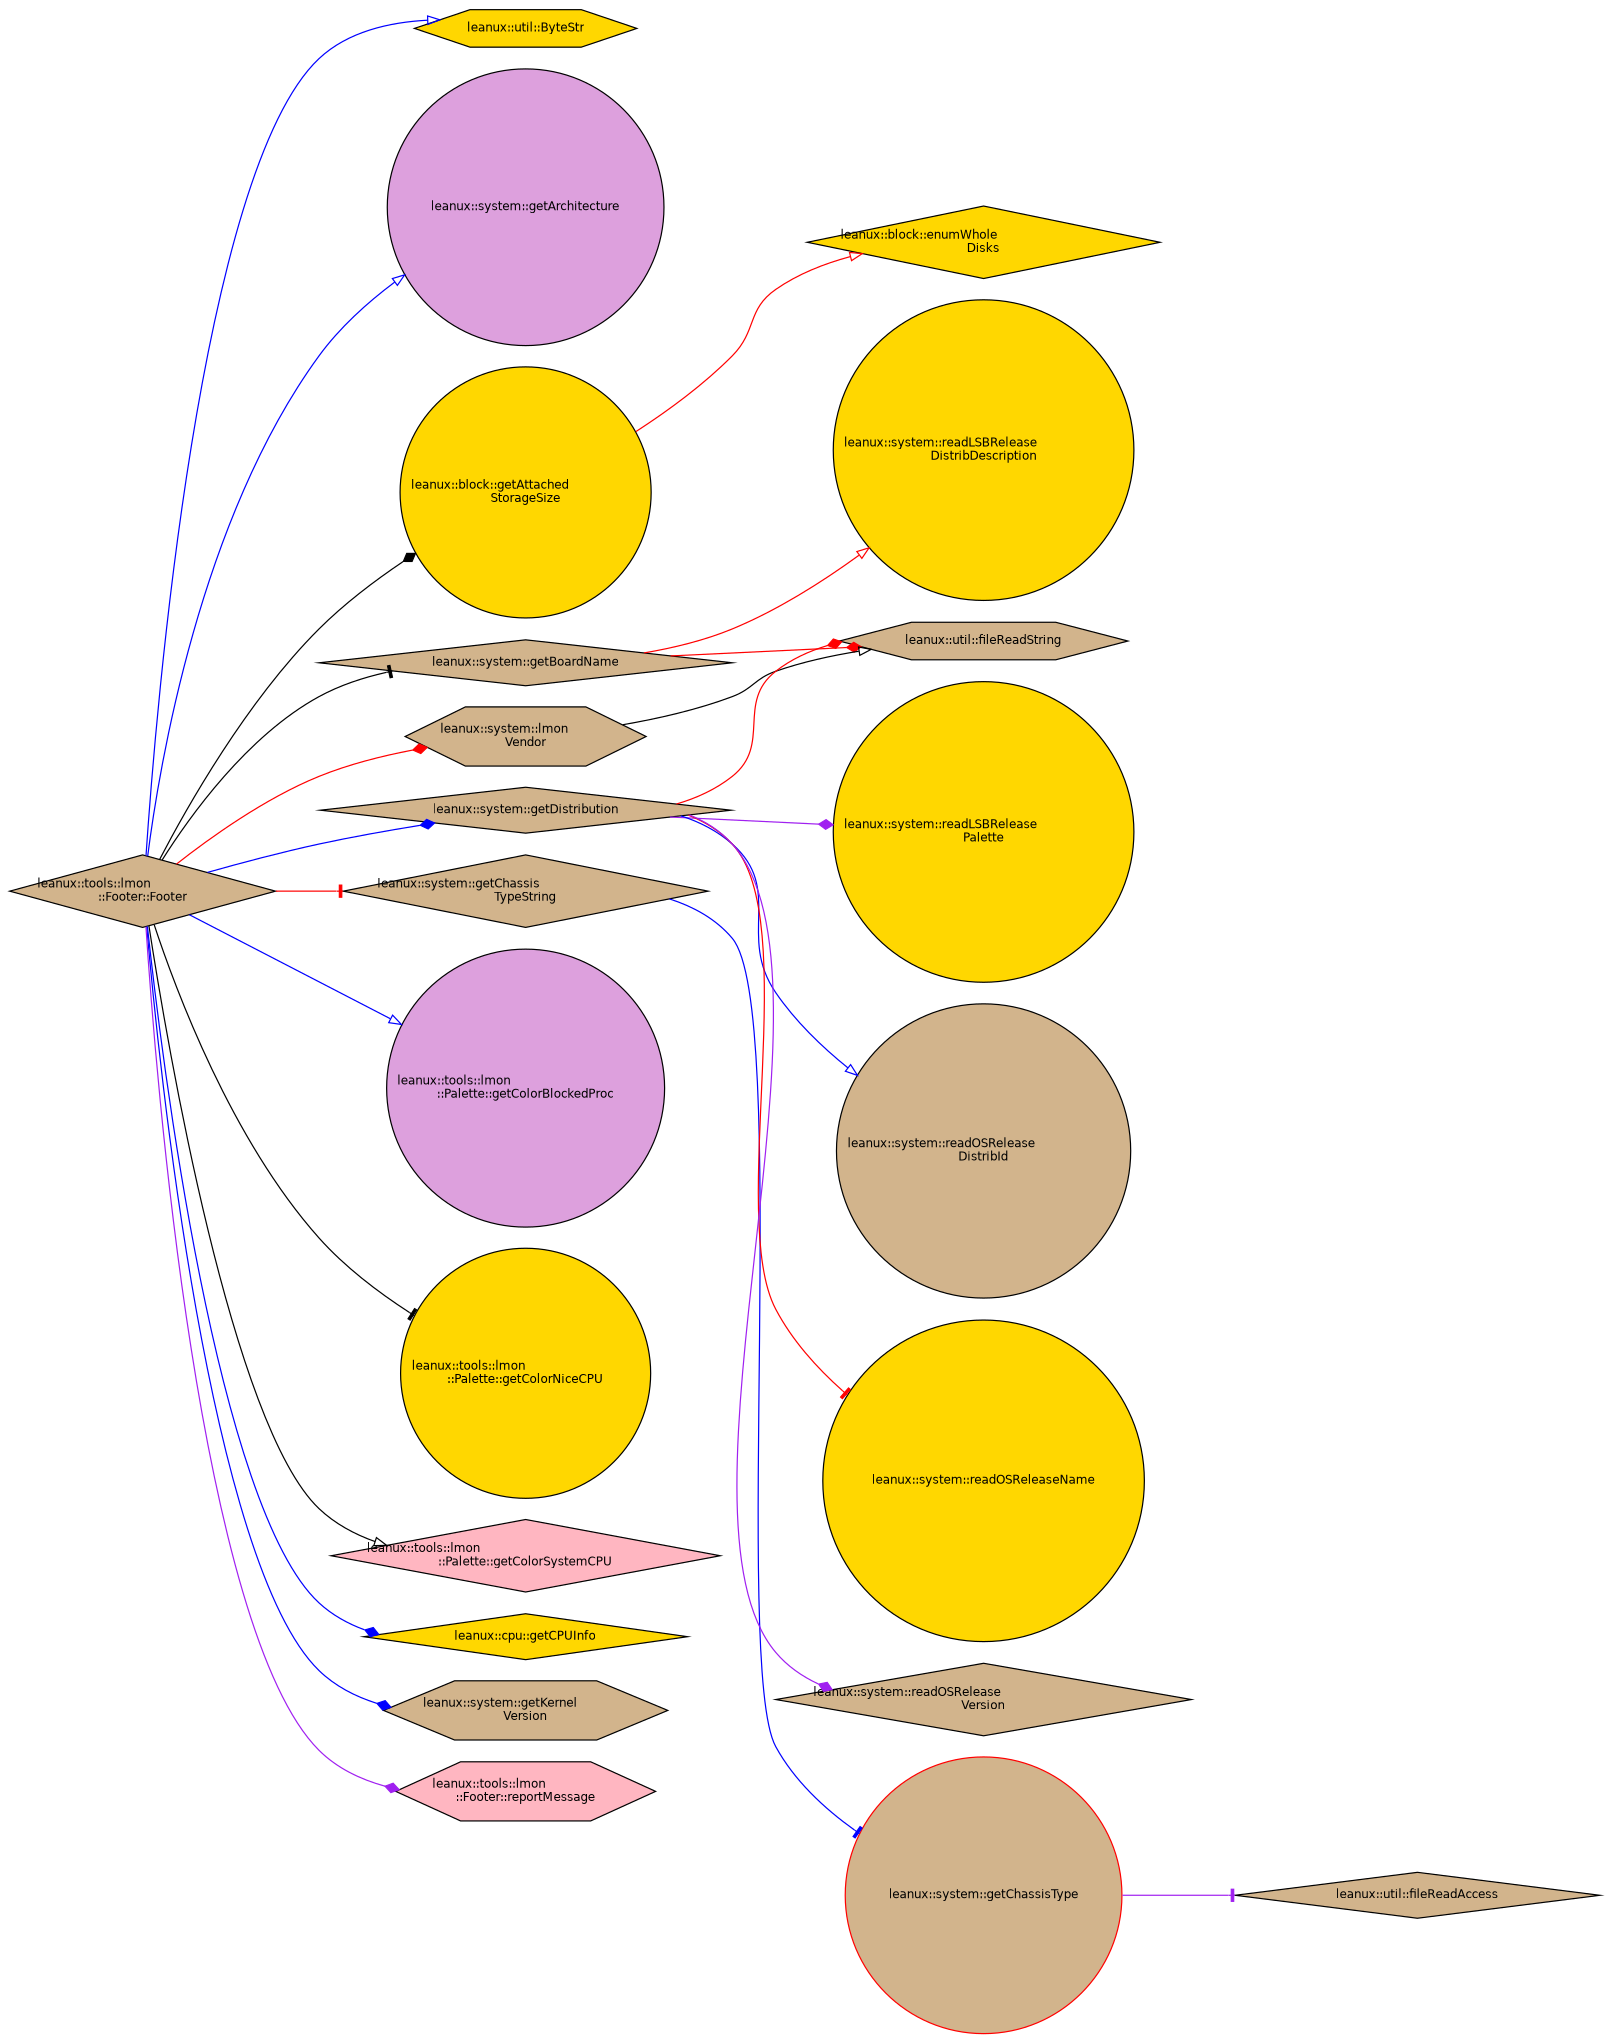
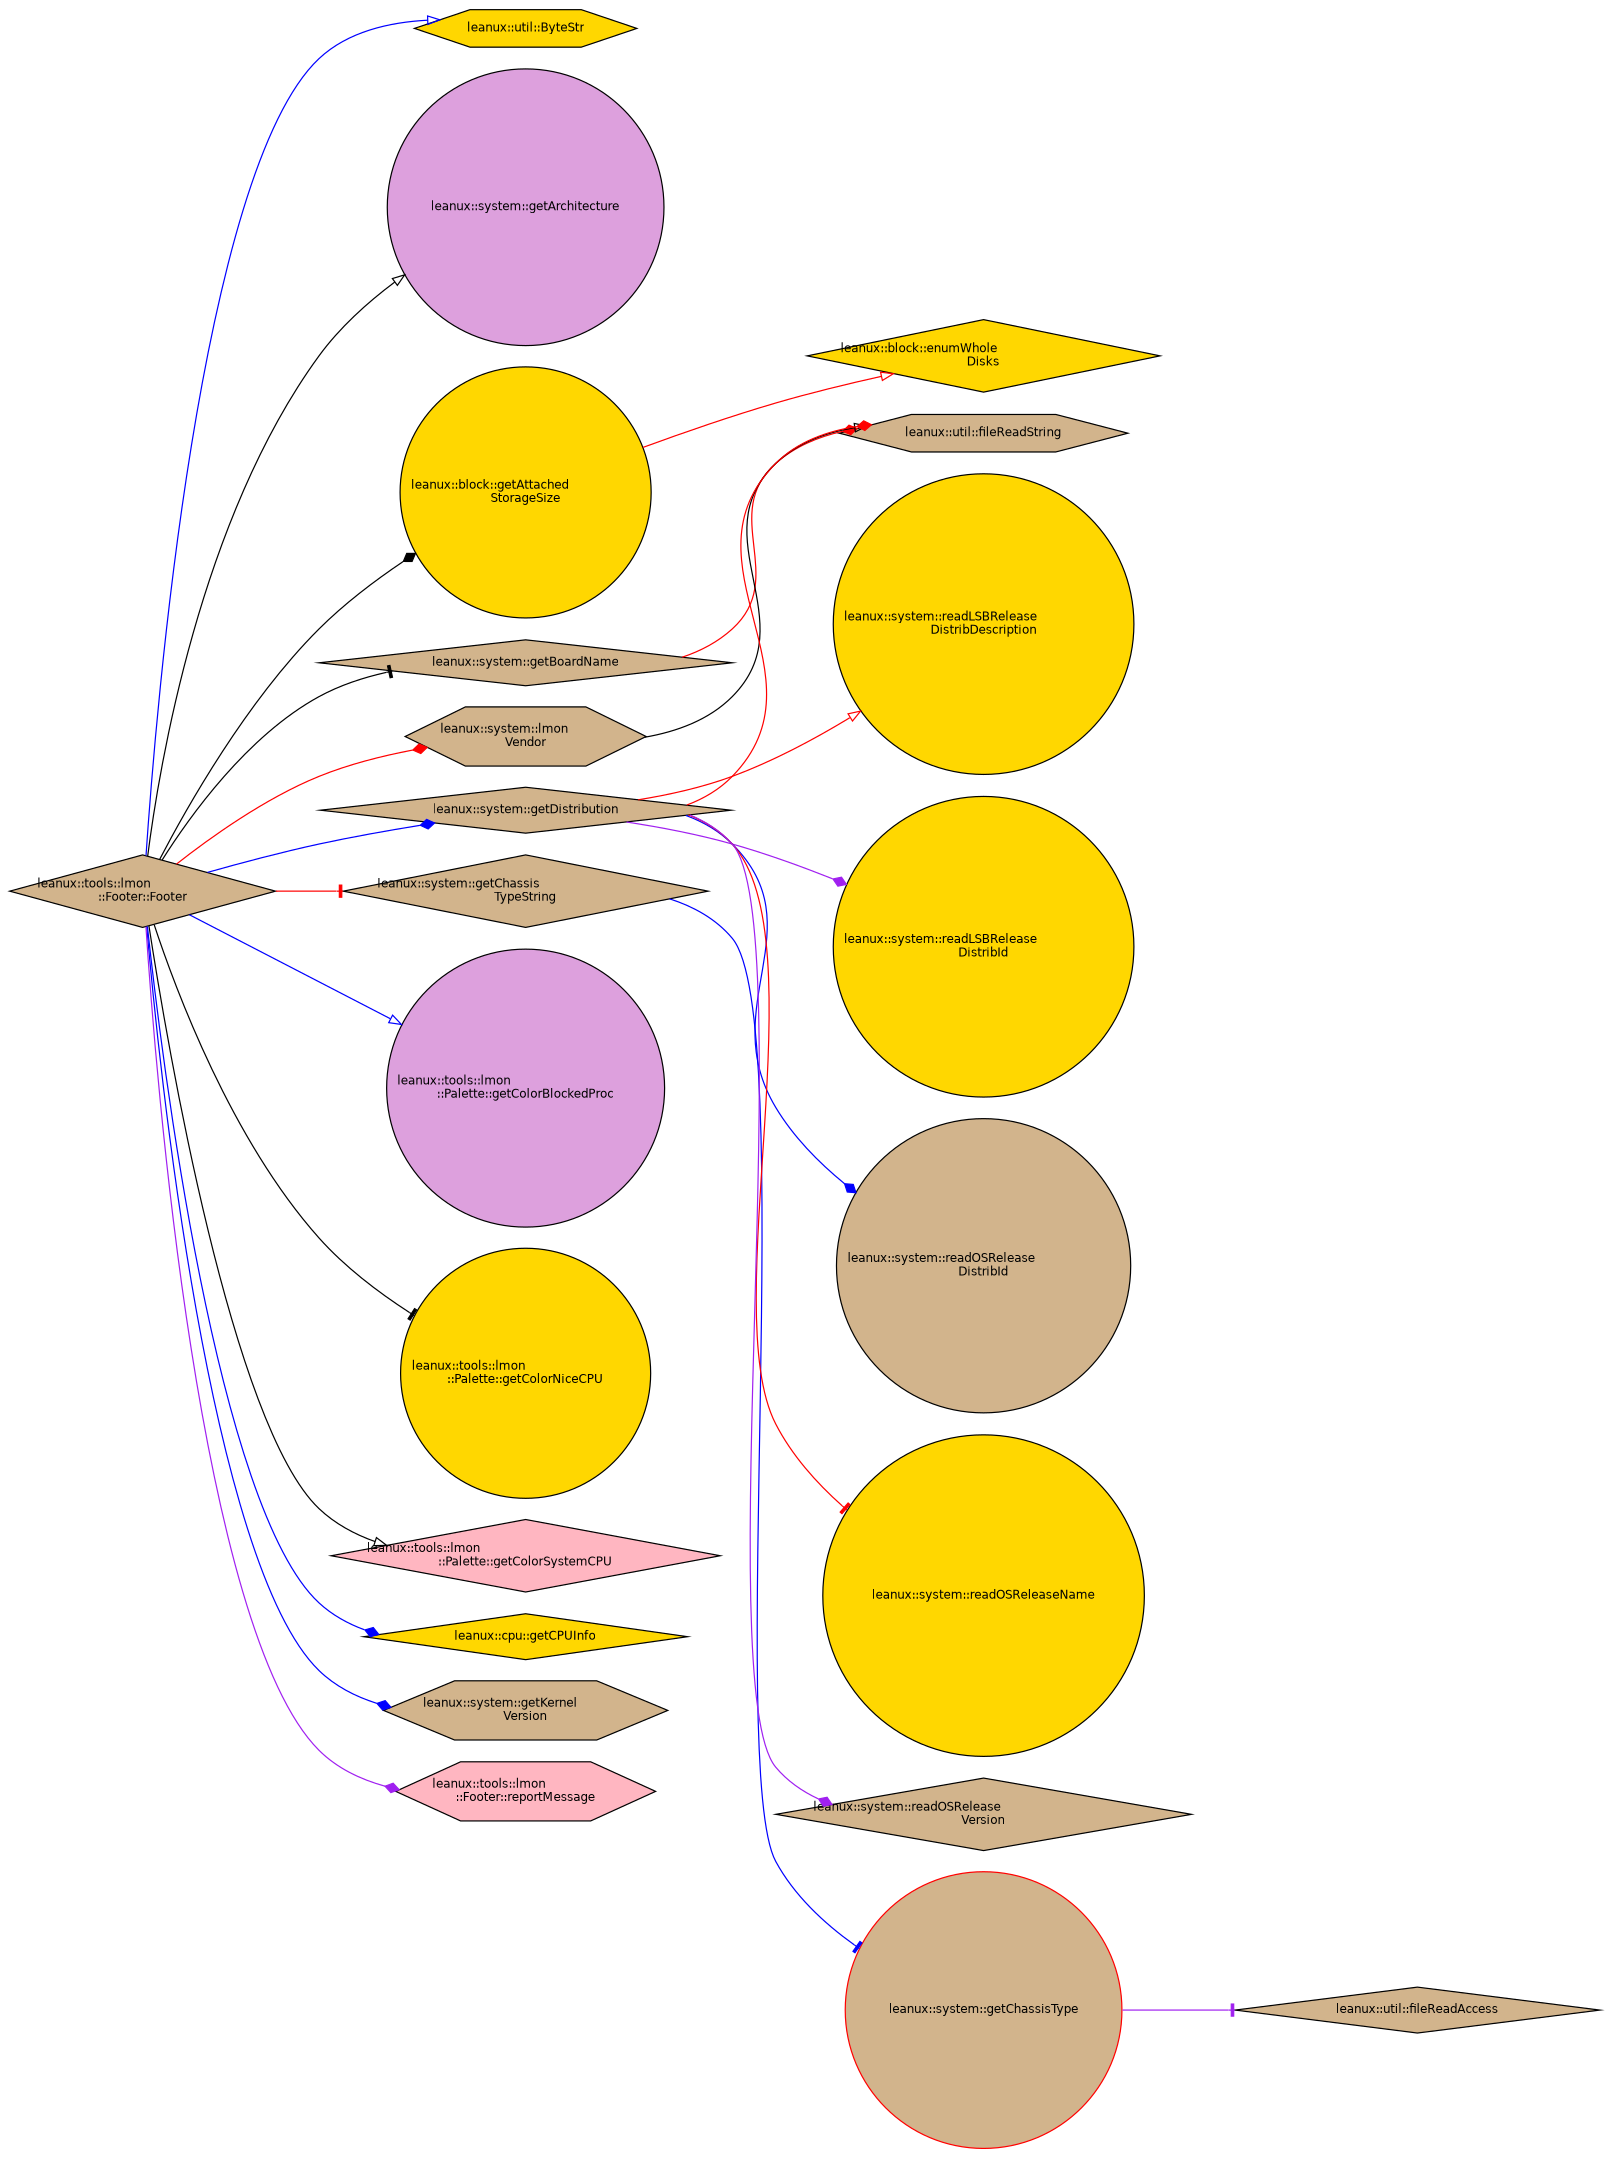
edge "leanux::tools::lmon ::Footer::Footer" -> "leanux::system::getArchitecture": color blue -> black
edge "leanux::system::getBoardName" -> "leanux::system::readLSBRelease DistribDescription": now "leanux::system::getDistribution" -> "leanux::system::readLSBRelease DistribDescription"
node "leanux::system::readLSBRelease Palette": label "leanux::system::readLSBRelease Palette" -> "leanux::system::readLSBRelease DistribId"
edge "leanux::system::getDistribution" -> "leanux::system::readOSRelease DistribId": arrowhead onormal -> diamond
